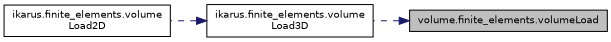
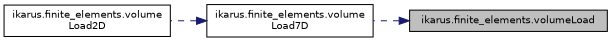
node "ikarus.finite_elements.volume Load3D": label "ikarus.finite_elements.volume Load3D" -> "ikarus.finite_elements.volume Load7D"
node "volume.finite_elements.volumeLoad": label "volume.finite_elements.volumeLoad" -> "ikarus.finite_elements.volumeLoad"
